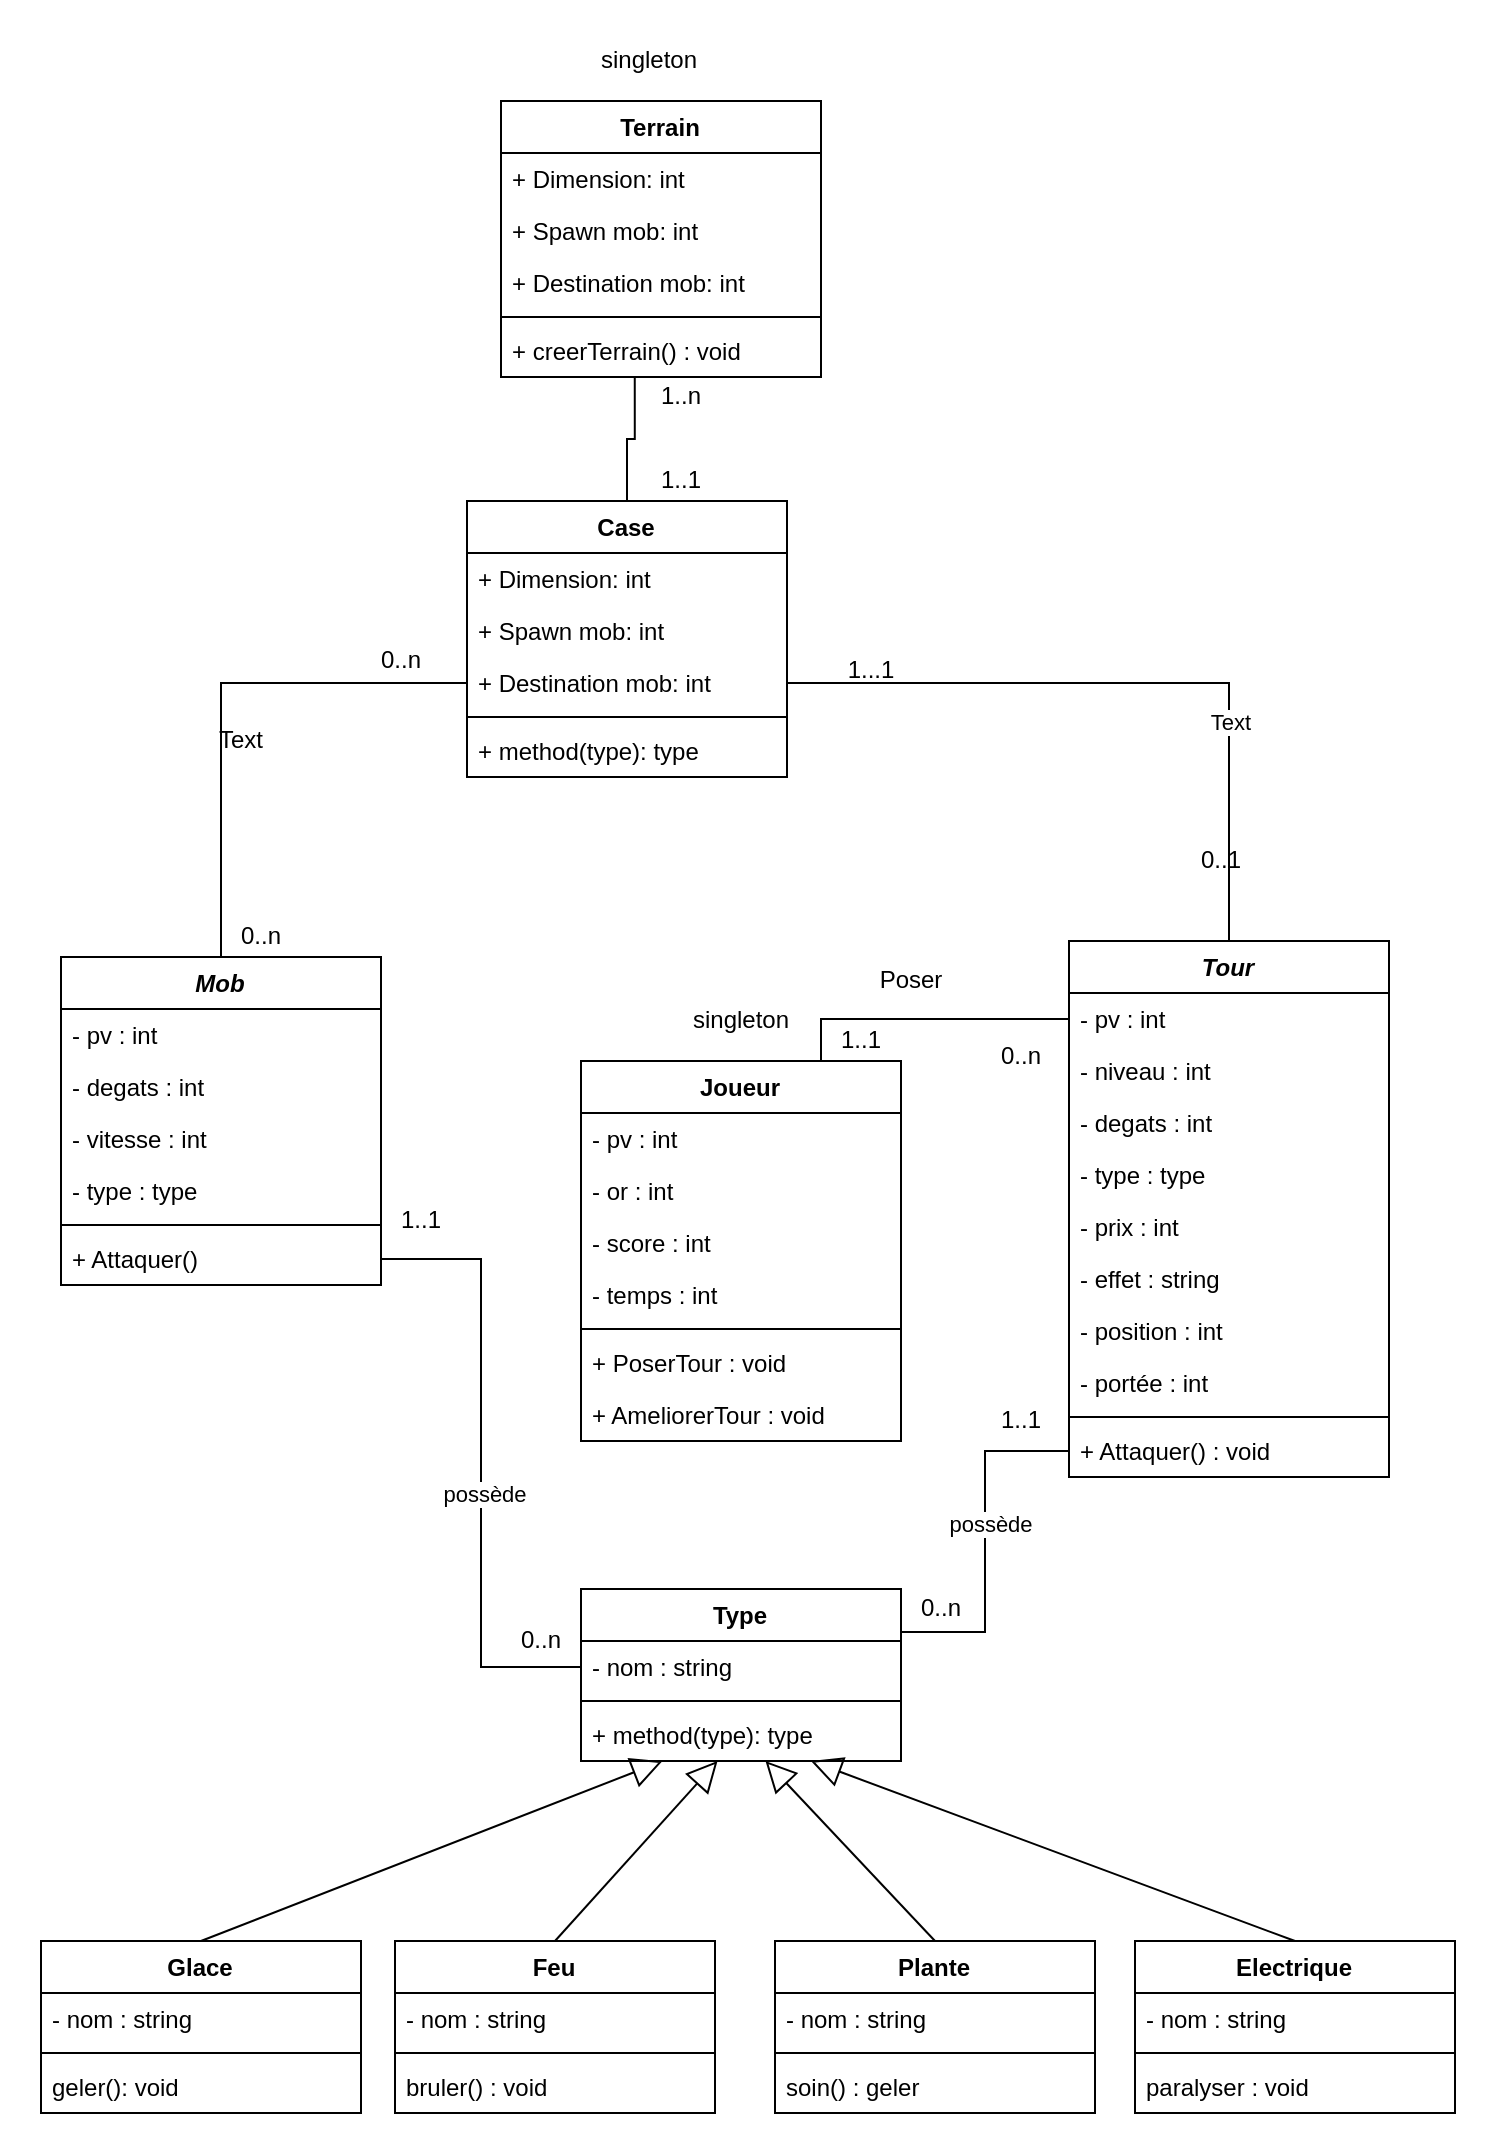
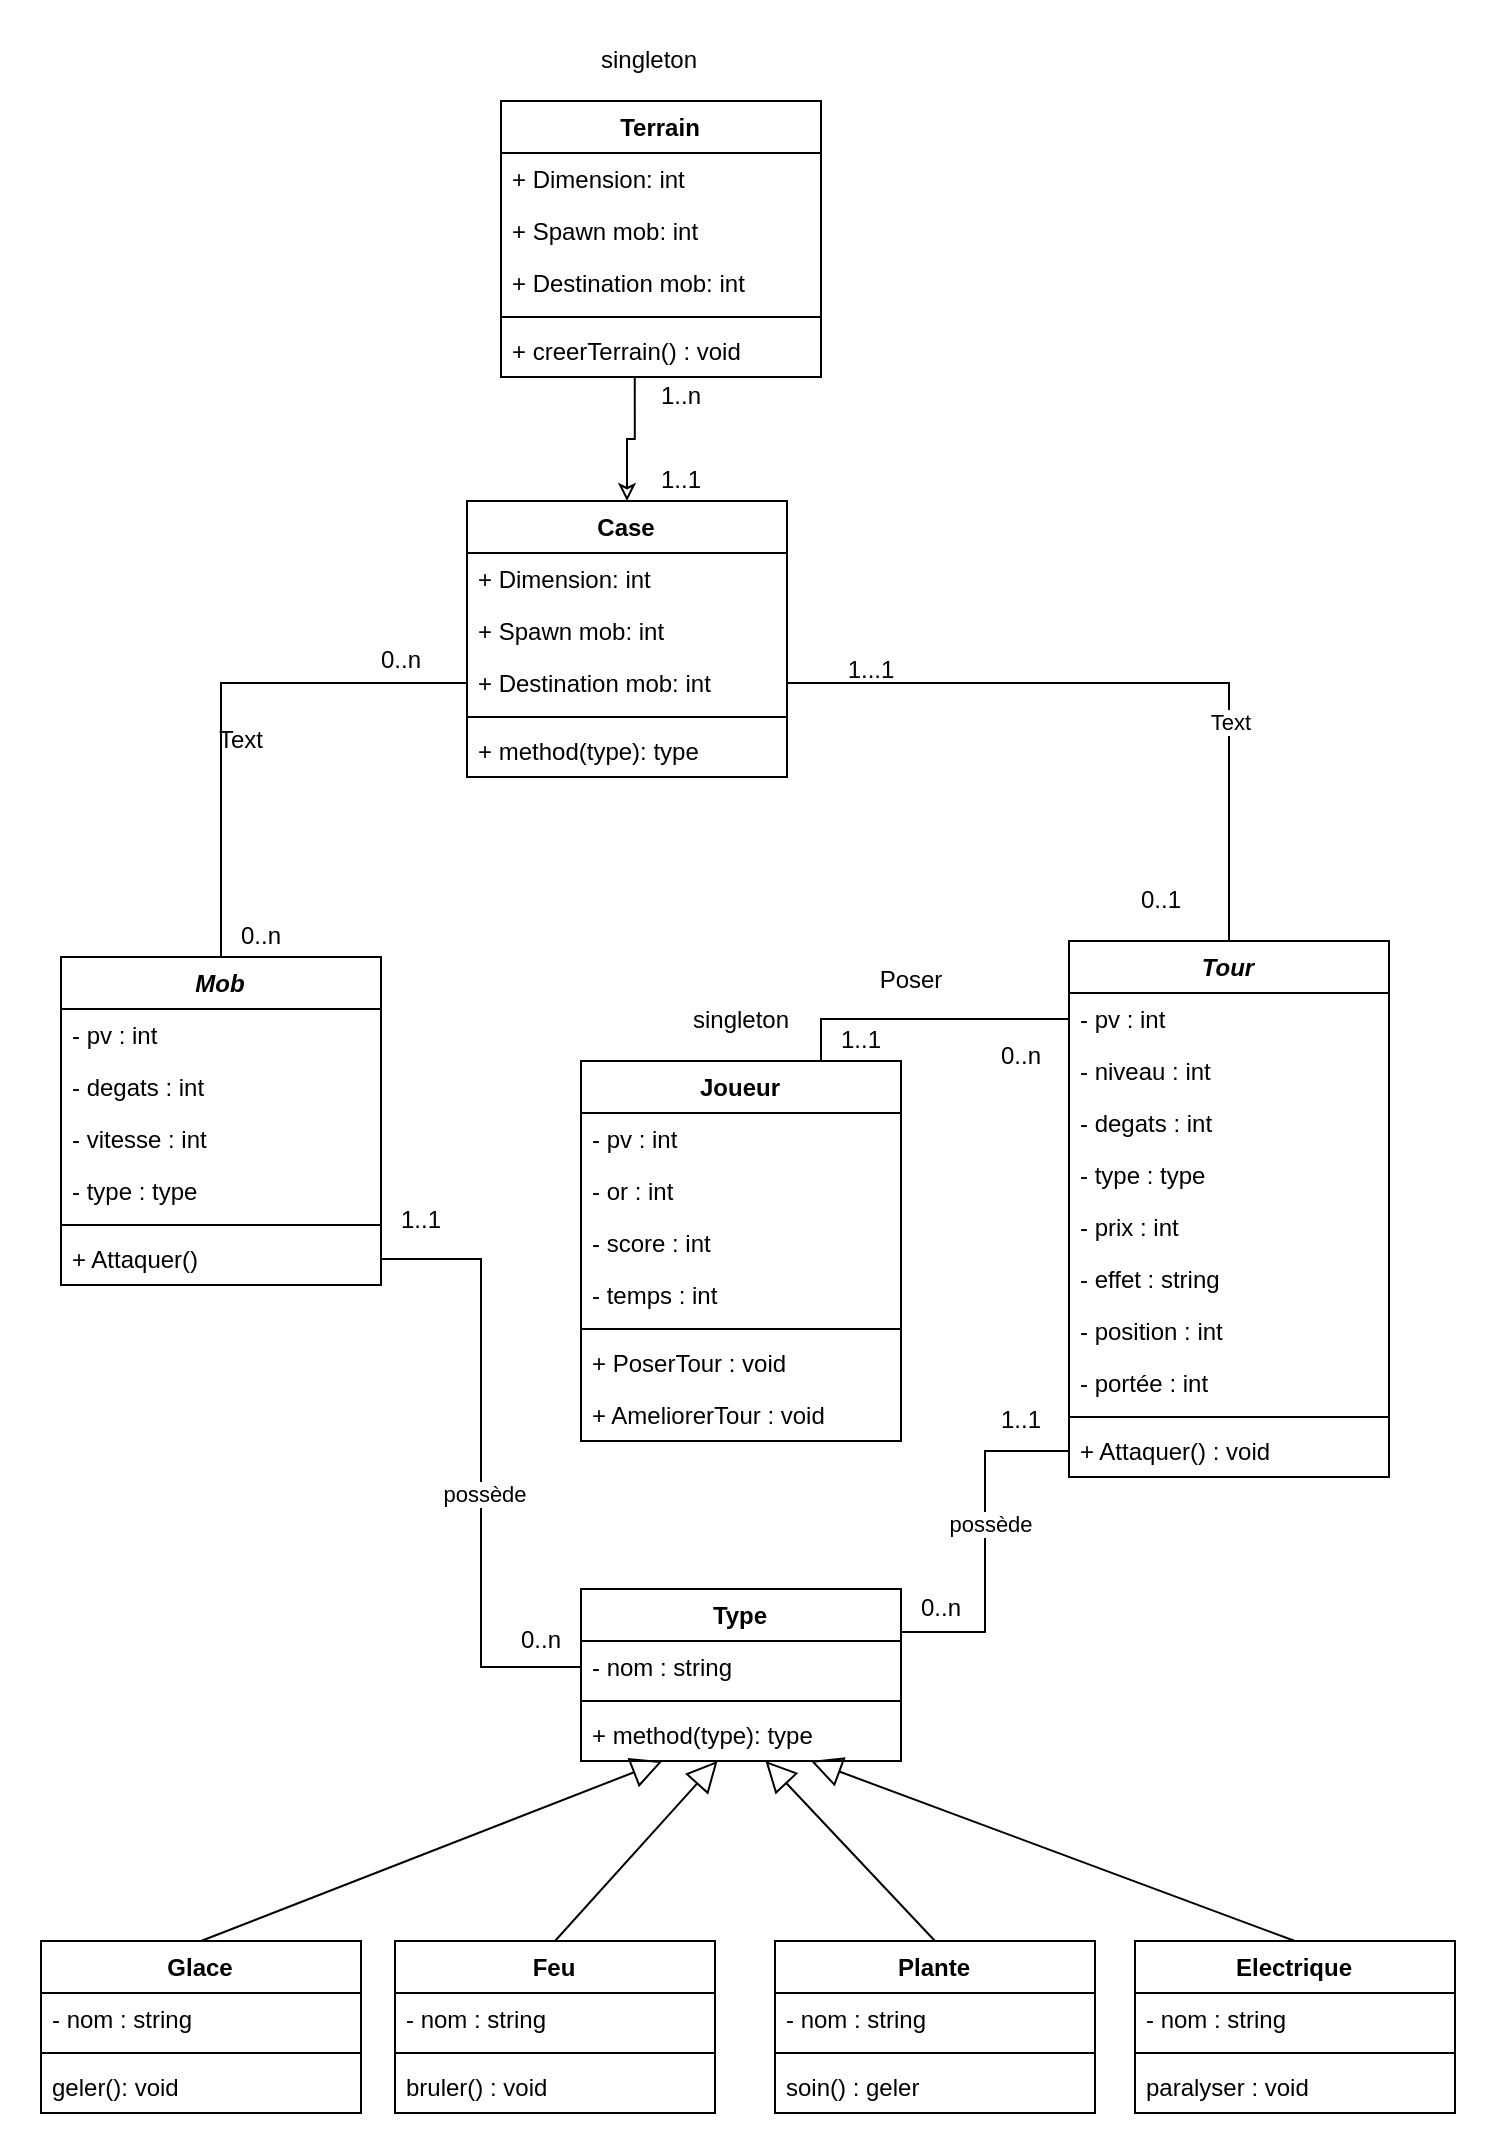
edge "+ creerTerrain() : void" -- "Case": arrowhead none -> classic
node "0..1": moved (1221, 861) -> (1161, 901)
